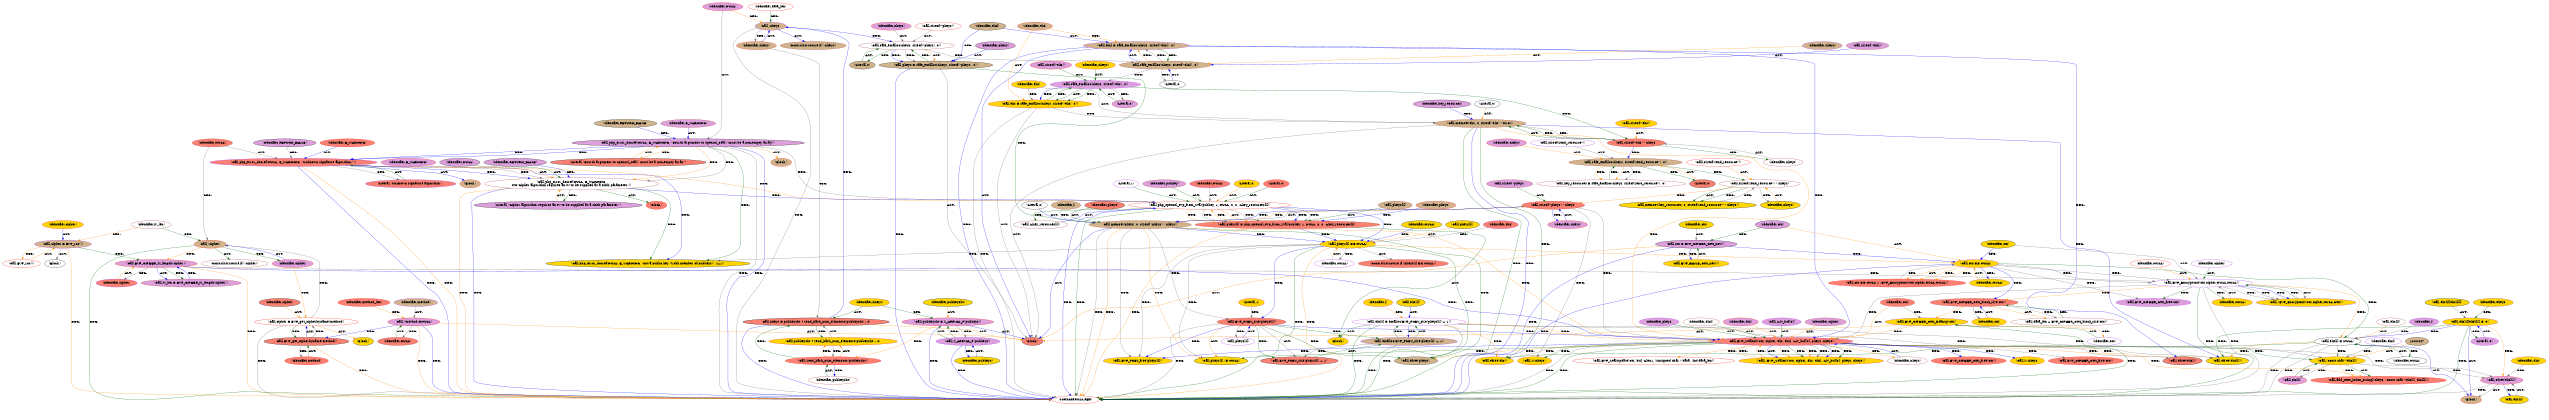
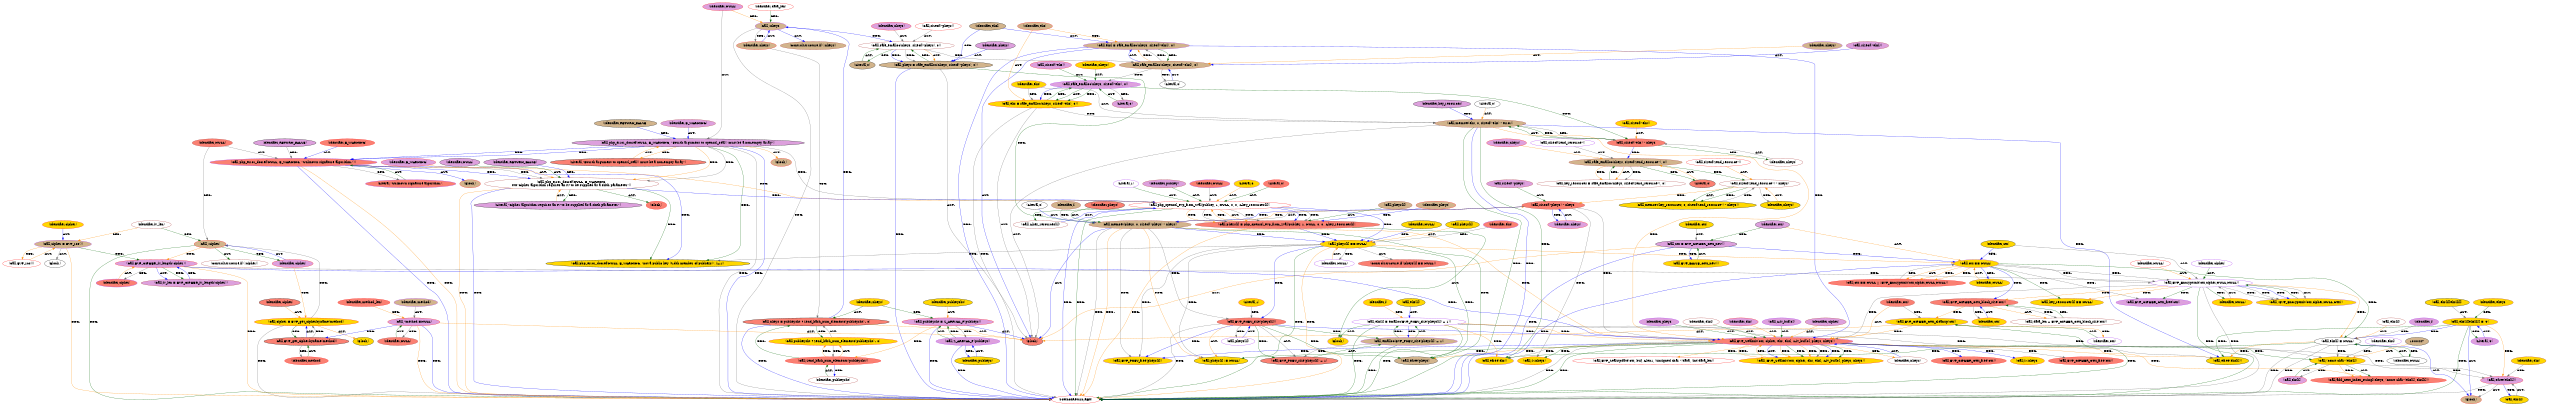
node "(Call,key_resources[i] == NULL)": added
node "(Call,cipher = EVP_get_cipherbyname(method))": fillcolor white -> gold
node "(Call,efree(eksl))": removed
edge "(Call,EVP_get_cipherbyname(method))" -> "(MethodReturn,RET)": removed, label "DDG:"
